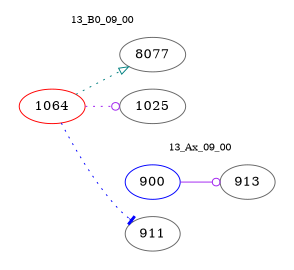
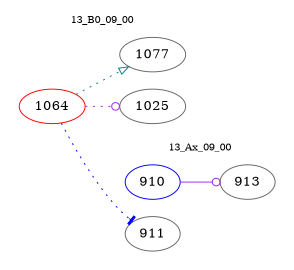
node "8077": label "8077" -> "1077"
node "900": label "900" -> "910"
